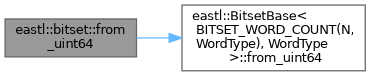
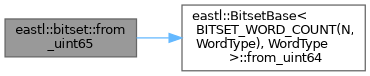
node "eastl::bitset::from _uint64": label "eastl::bitset::from _uint64" -> "eastl::bitset::from _uint65"
